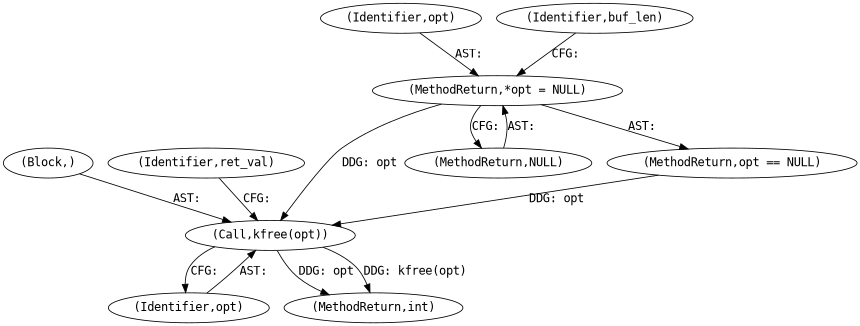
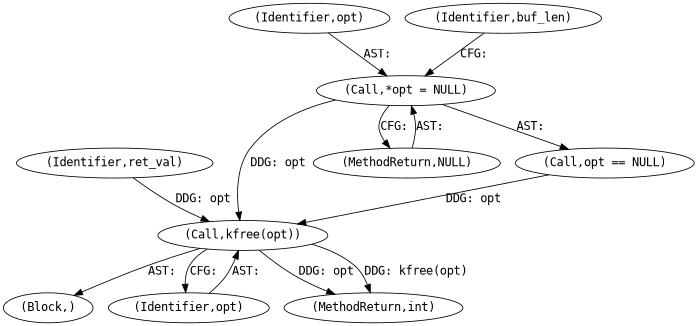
node "(MethodReturn,*opt = NULL)": label "(MethodReturn,*opt = NULL)" -> "(Call,*opt = NULL)"
node "(MethodReturn,opt == NULL)": label "(MethodReturn,opt == NULL)" -> "(Call,opt == NULL)"
edge "(Block,)" -> "(Call,kfree(opt))": reversed
edge "(Identifier,ret_val)" -> "(Call,kfree(opt))": label "CFG: " -> "DDG: opt"
